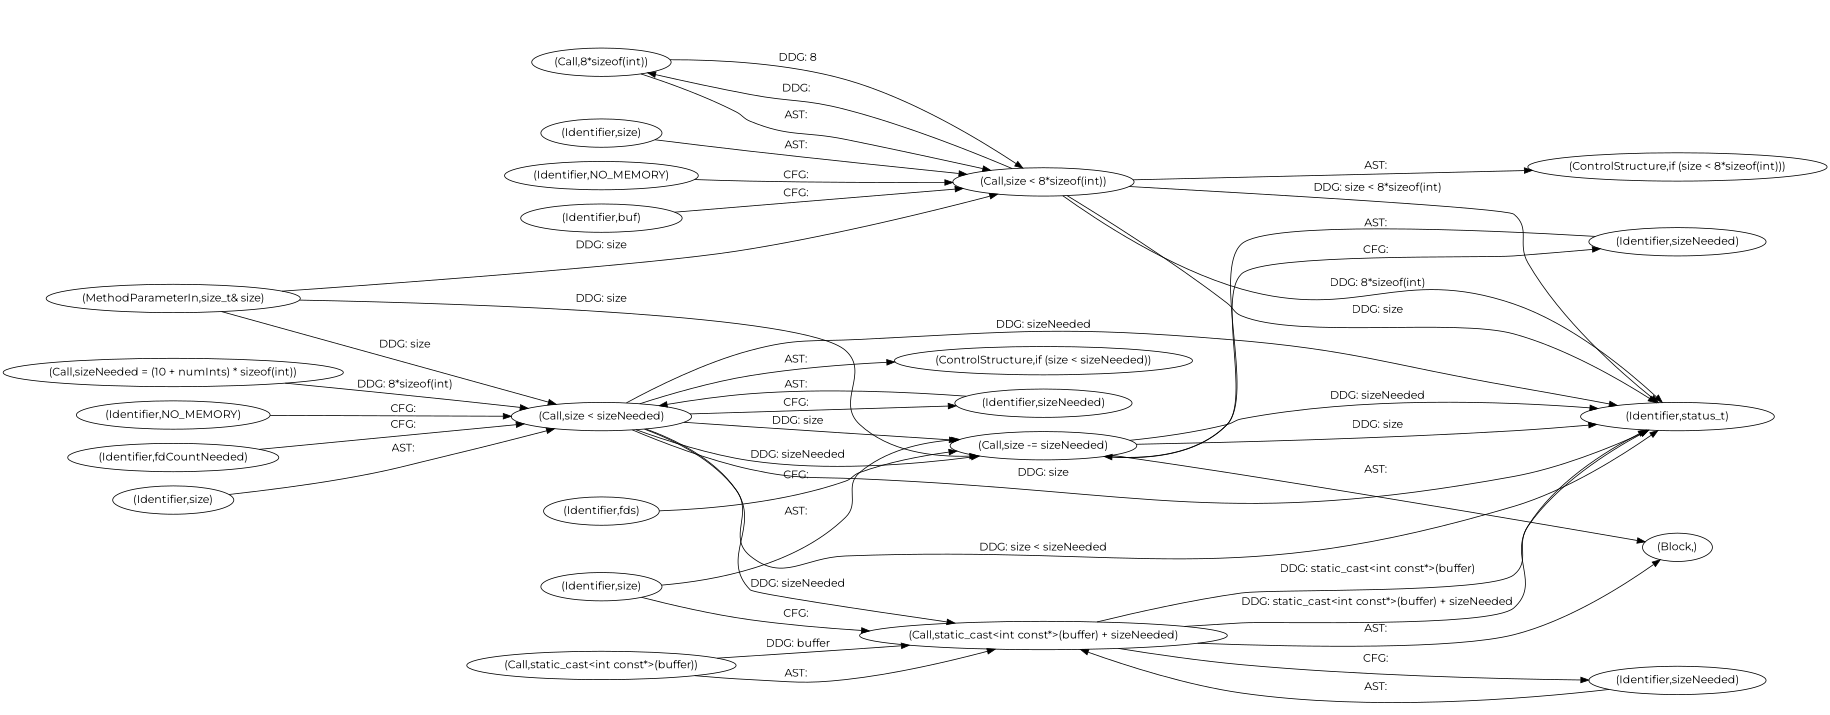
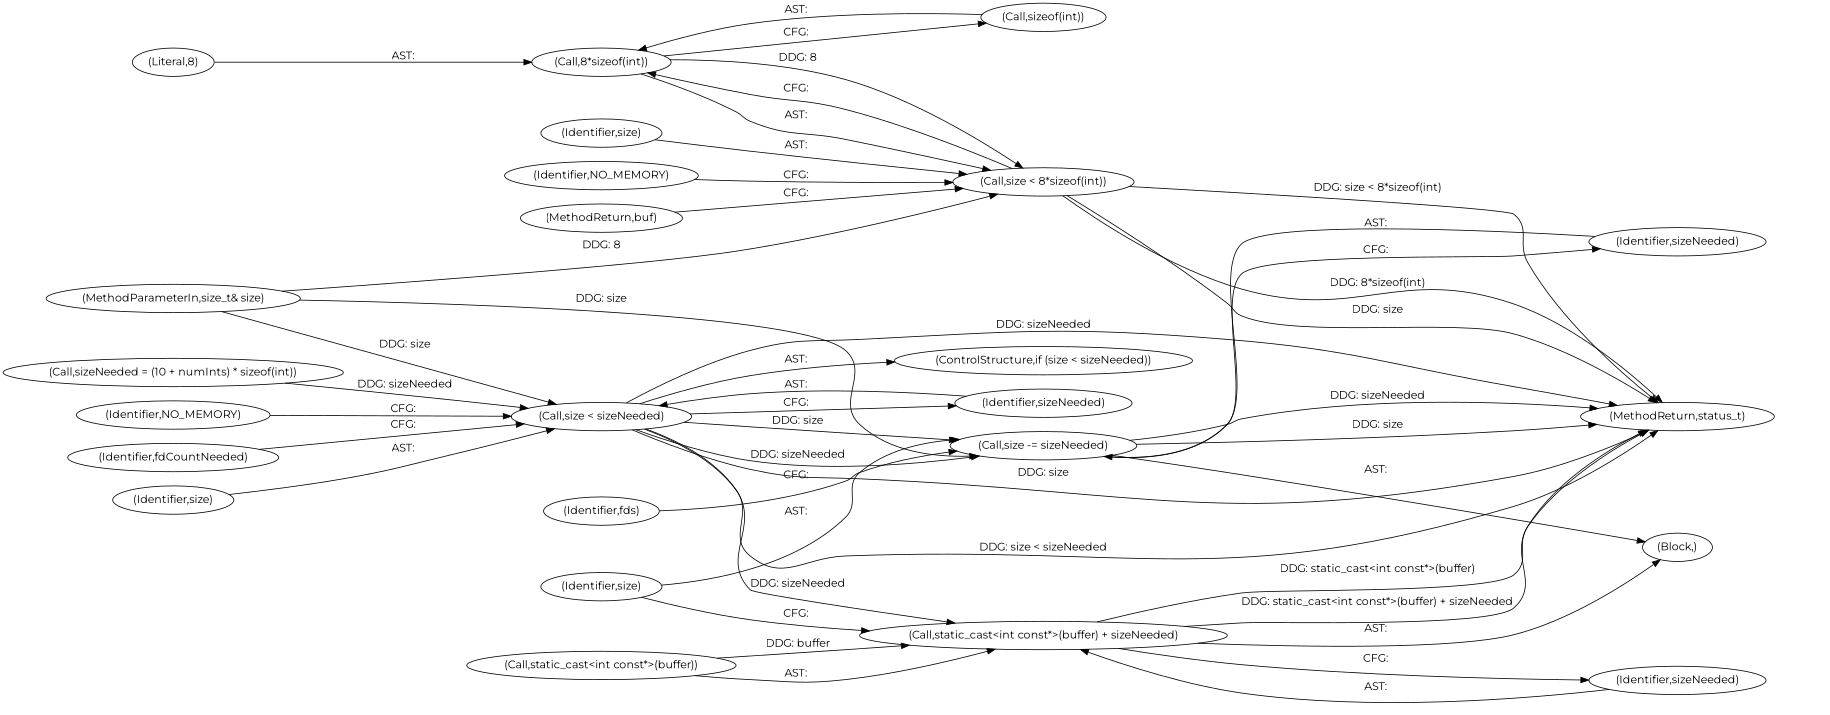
node "(Call,sizeof(int))": added
node "(Literal,8)": added
edge "(Call,size < 8*sizeof(int))" -> "(Call,8*sizeof(int))": label "DDG: " -> "CFG: "
node "(ControlStructure,if (size < 8*sizeof(int)))": removed
node "(Identifier,buf)": label "(Identifier,buf)" -> "(MethodReturn,buf)"
edge "(MethodParameterIn,size_t& size)" -> "(Call,size < 8*sizeof(int))": label "DDG: size" -> "DDG: 8"
edge "(Call,sizeNeeded = (10 + numInts) * sizeof(int))" -> "(Call,size < sizeNeeded)": label "DDG: 8*sizeof(int)" -> "DDG: sizeNeeded"
node "(Identifier,status_t)": label "(Identifier,status_t)" -> "(MethodReturn,status_t)"
